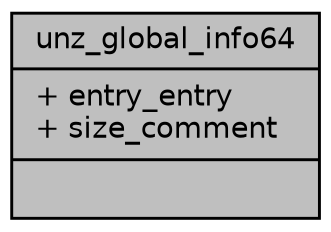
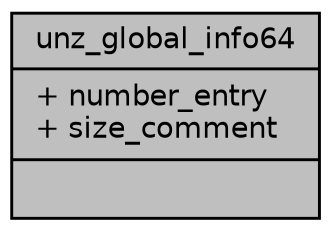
node "unz_global_info64": text "+ entry_entry" -> "+ number_entry"
